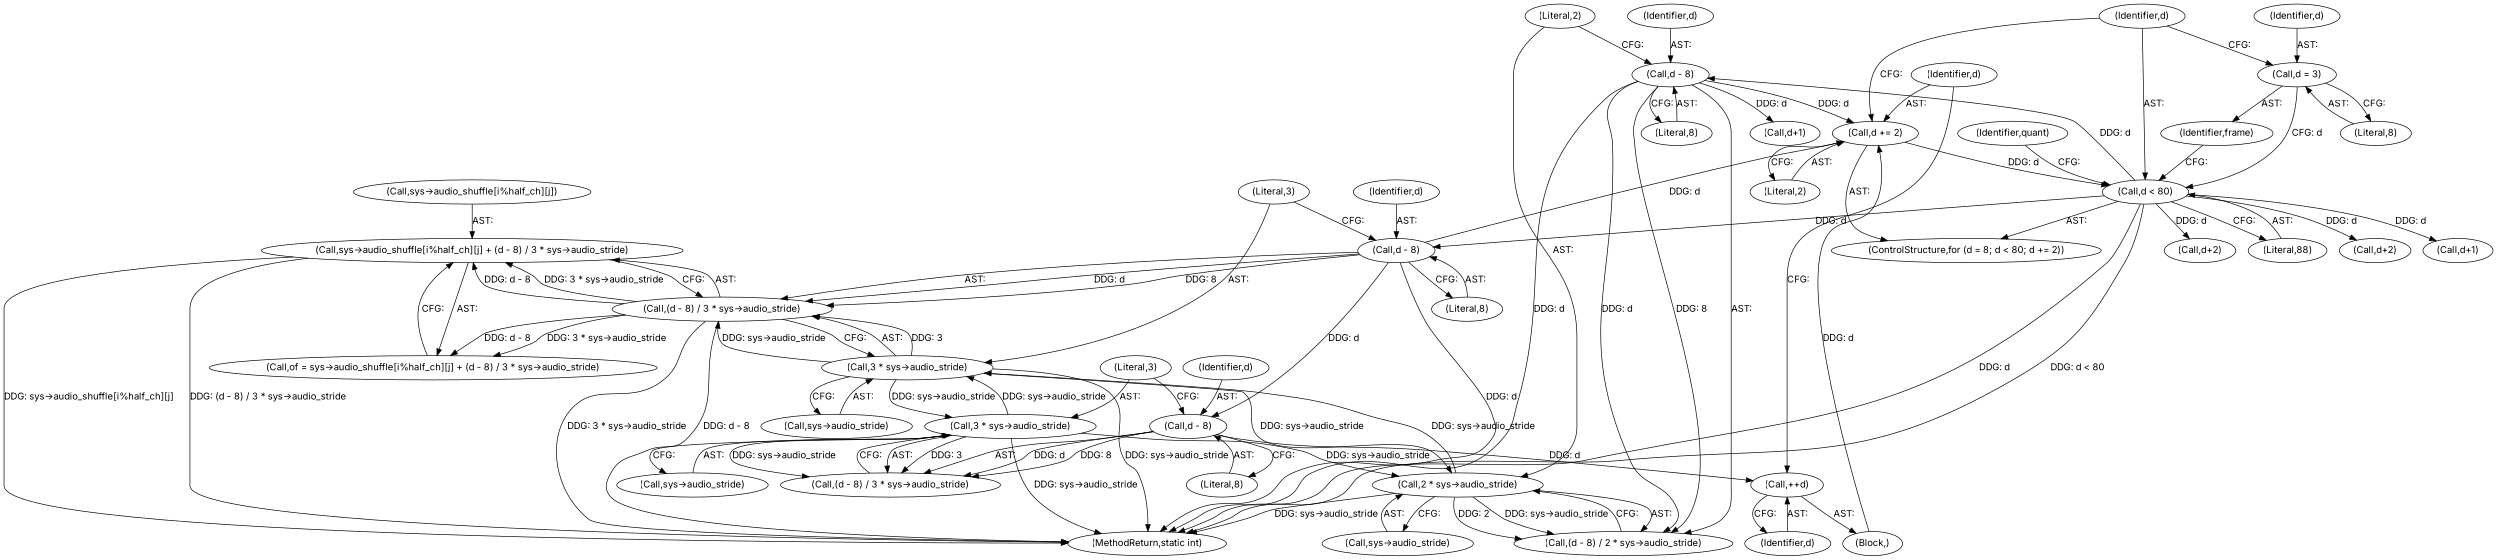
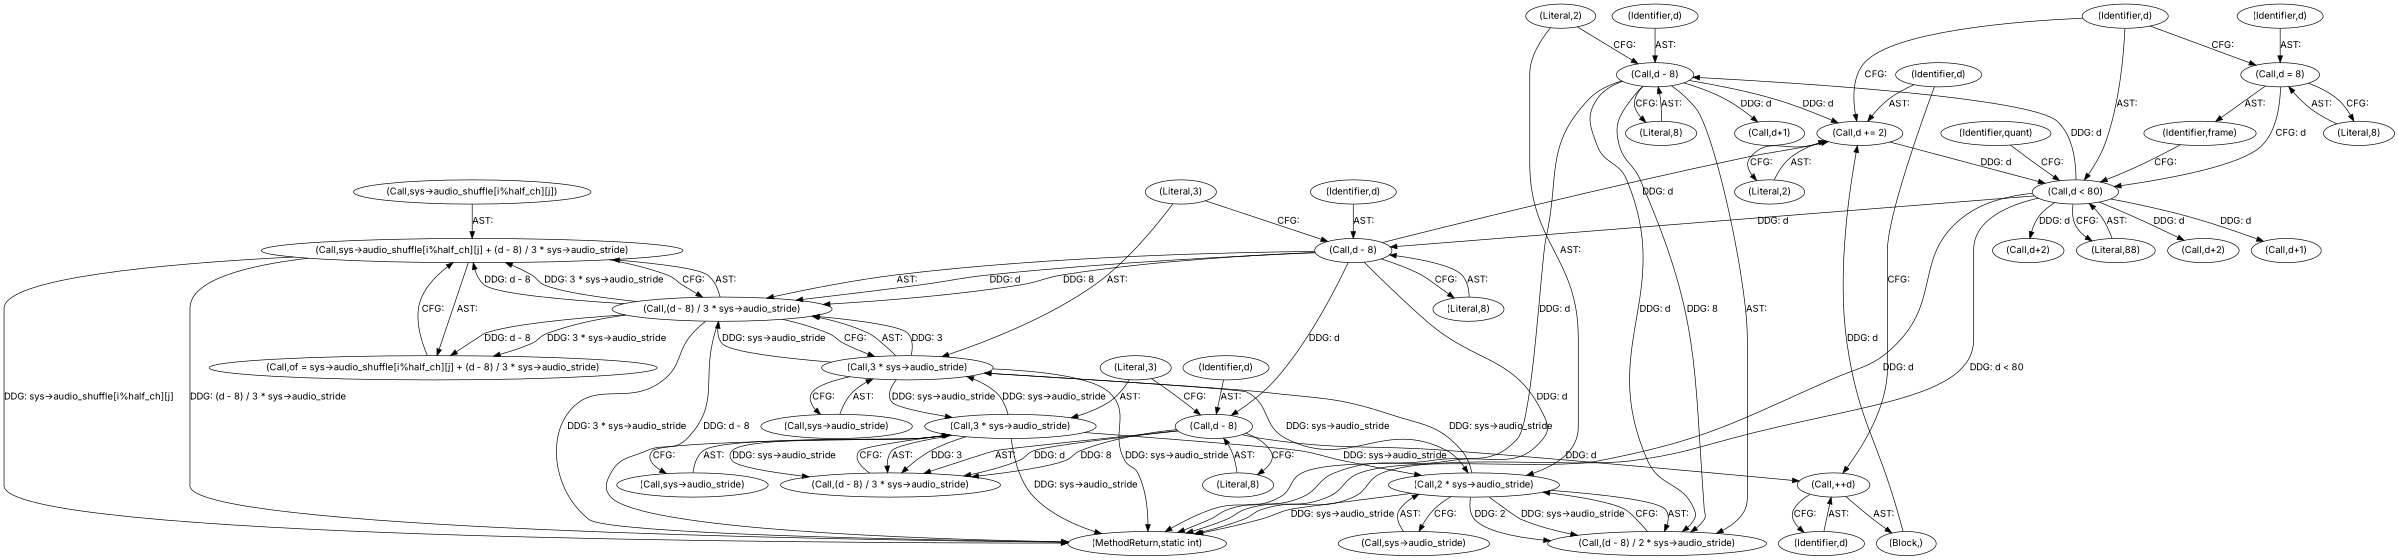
node "(Call,d = 3)": label "(Call,d = 3)" -> "(Call,d = 8)"
node "(ControlStructure,for (d = 8; d < 80; d += 2))": removed
